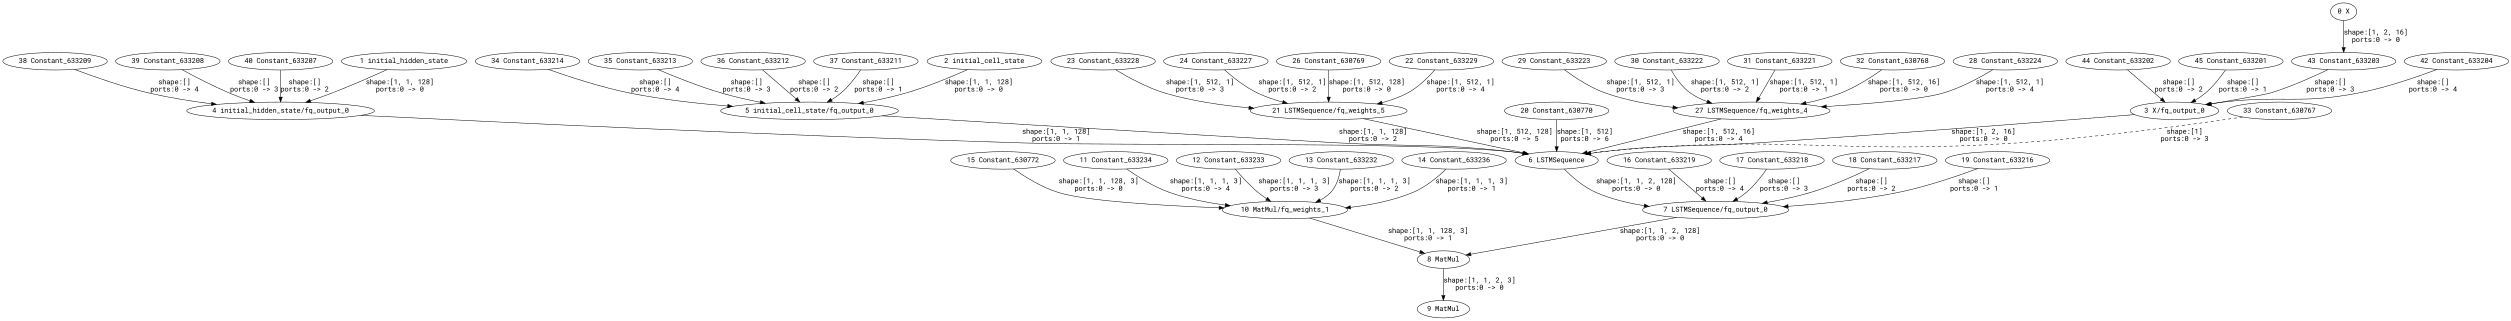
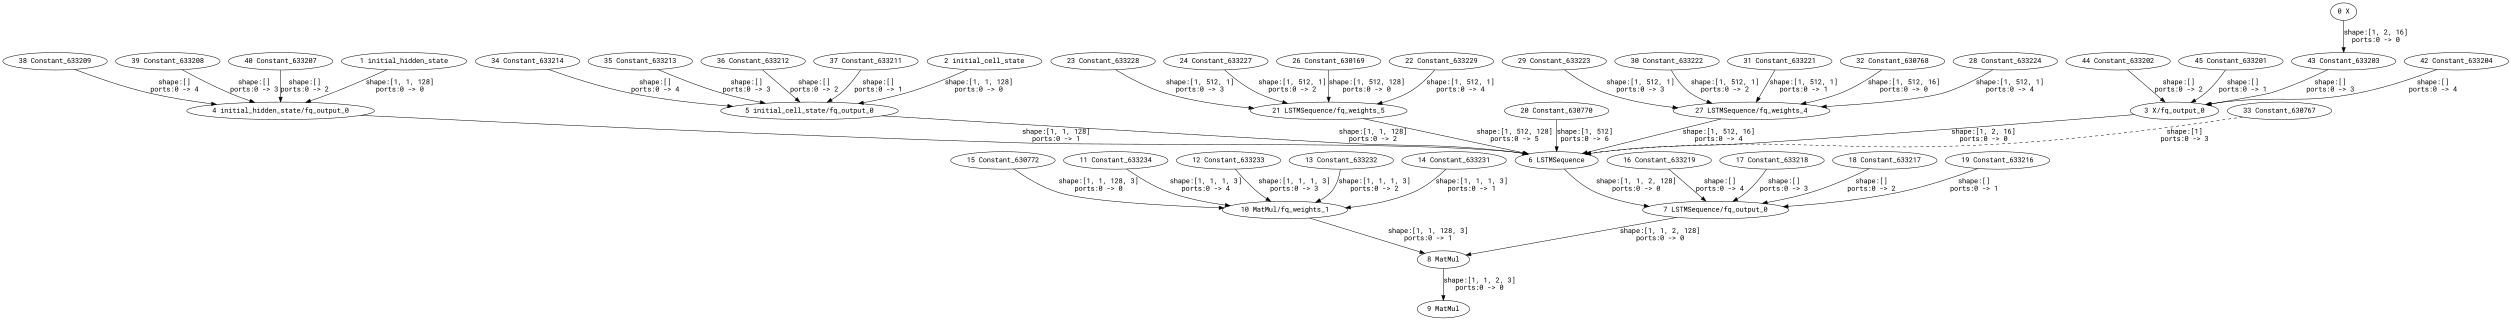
node "26 Constant_630769": label "26 Constant_630769" -> "26 Constant_630169"
node "14 Constant_633236": label "14 Constant_633236" -> "14 Constant_633231"
